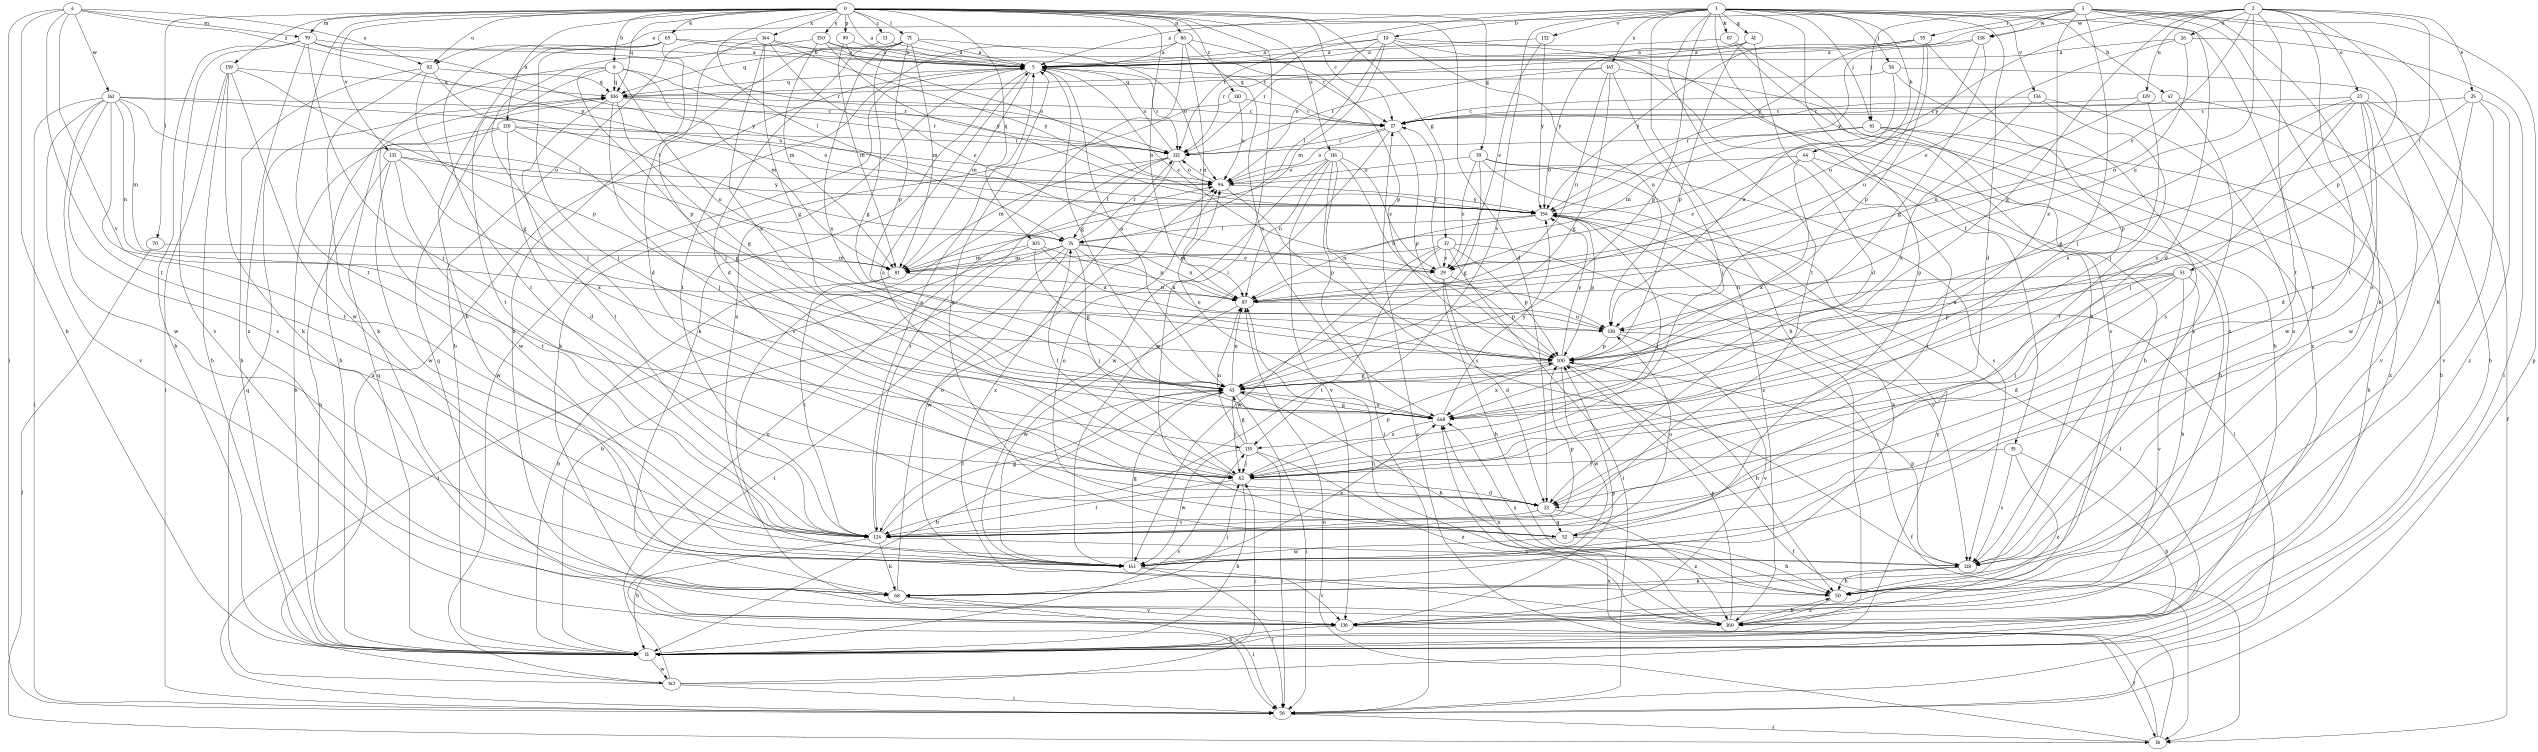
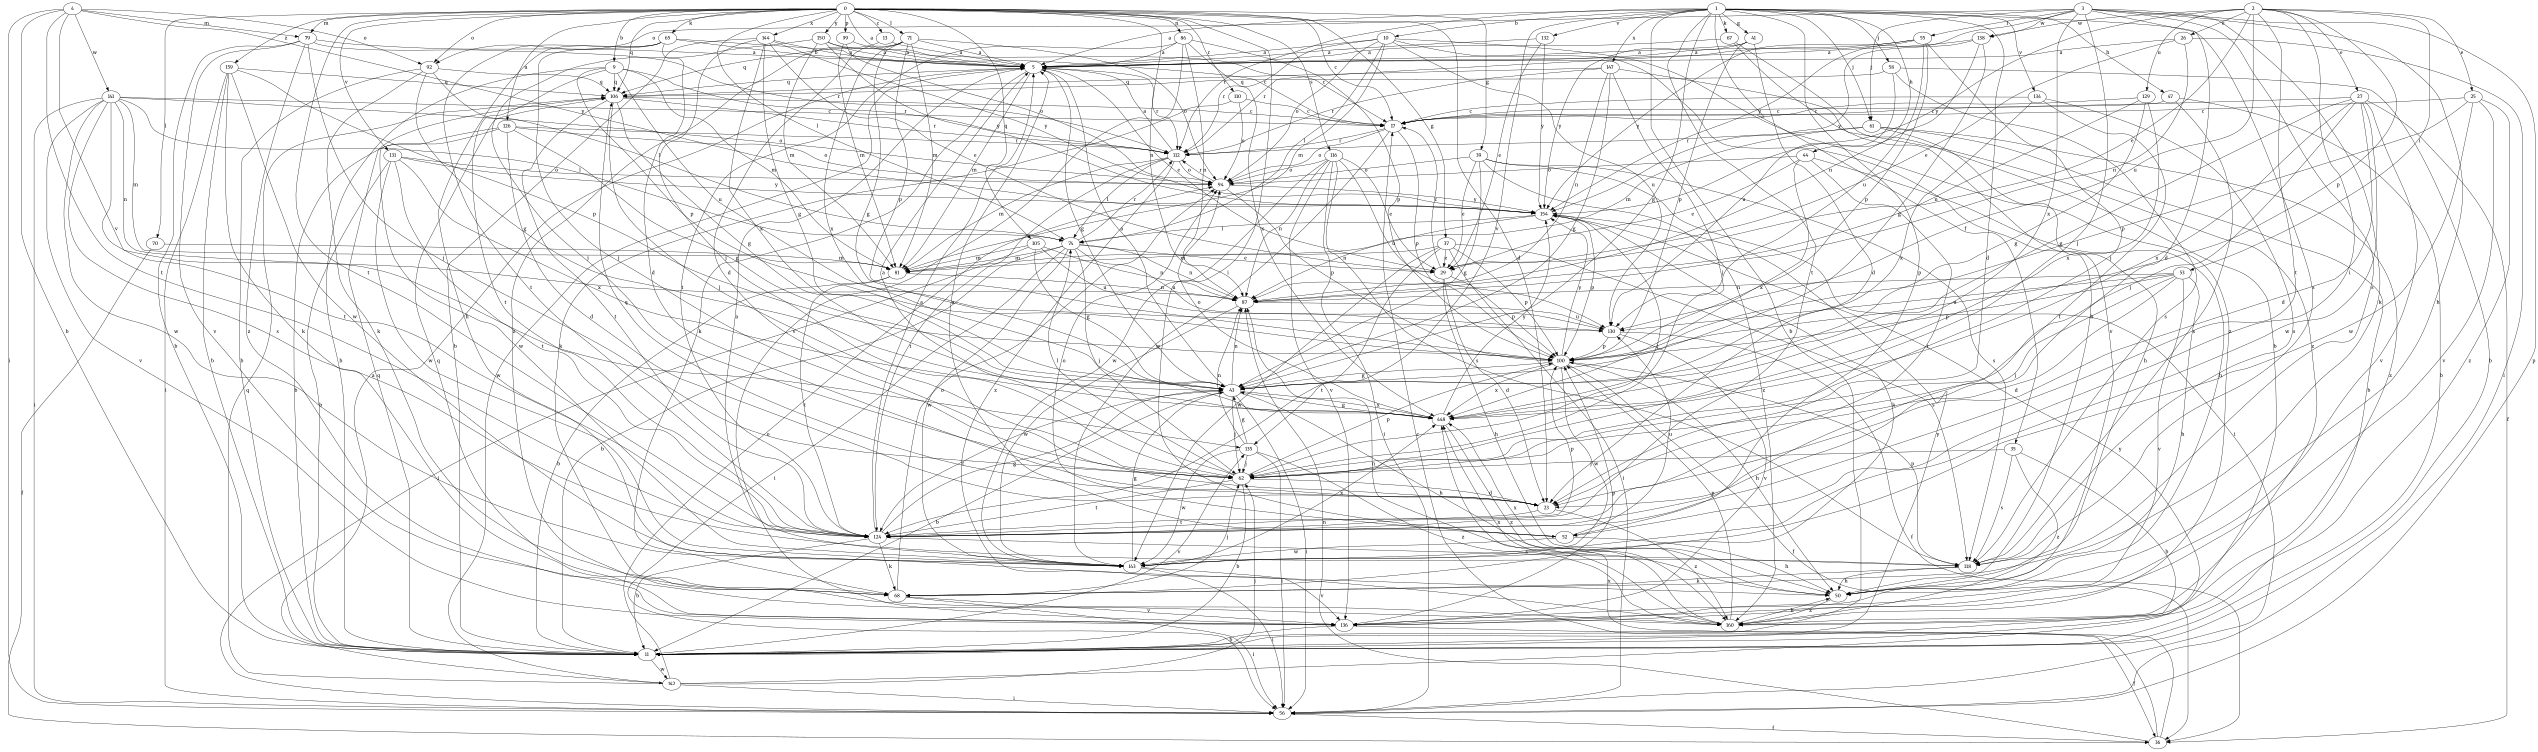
edge "79" -> "154": removed, label "y"
edge "2" -> "43": now "129" -> "43"
edge "448" -> "135": now "448" -> "160"
edge "142" -> "154": label "l" -> "y"
edge "23" -> "52": now "23" -> "106"
